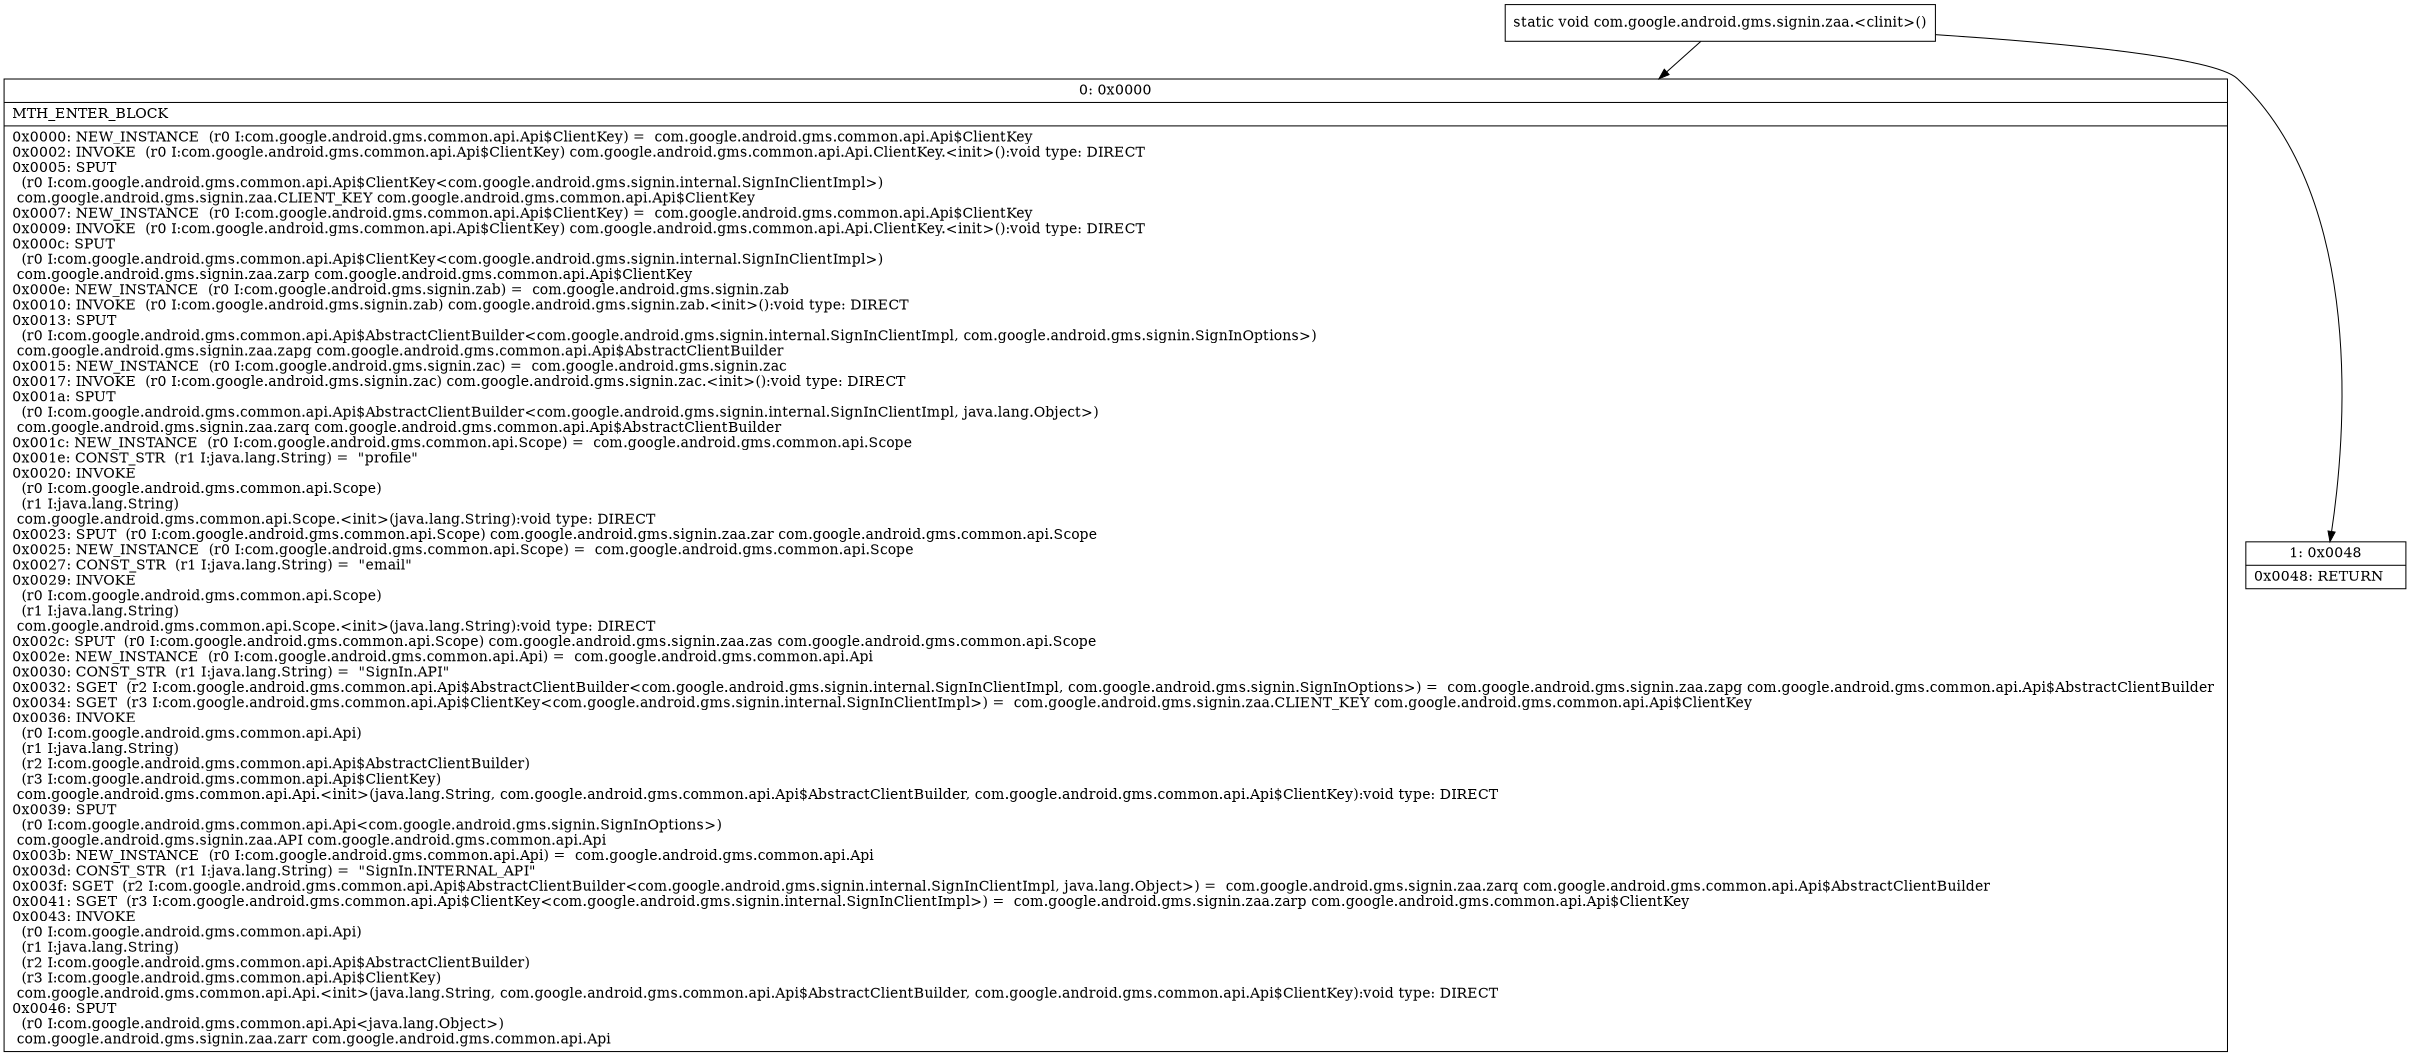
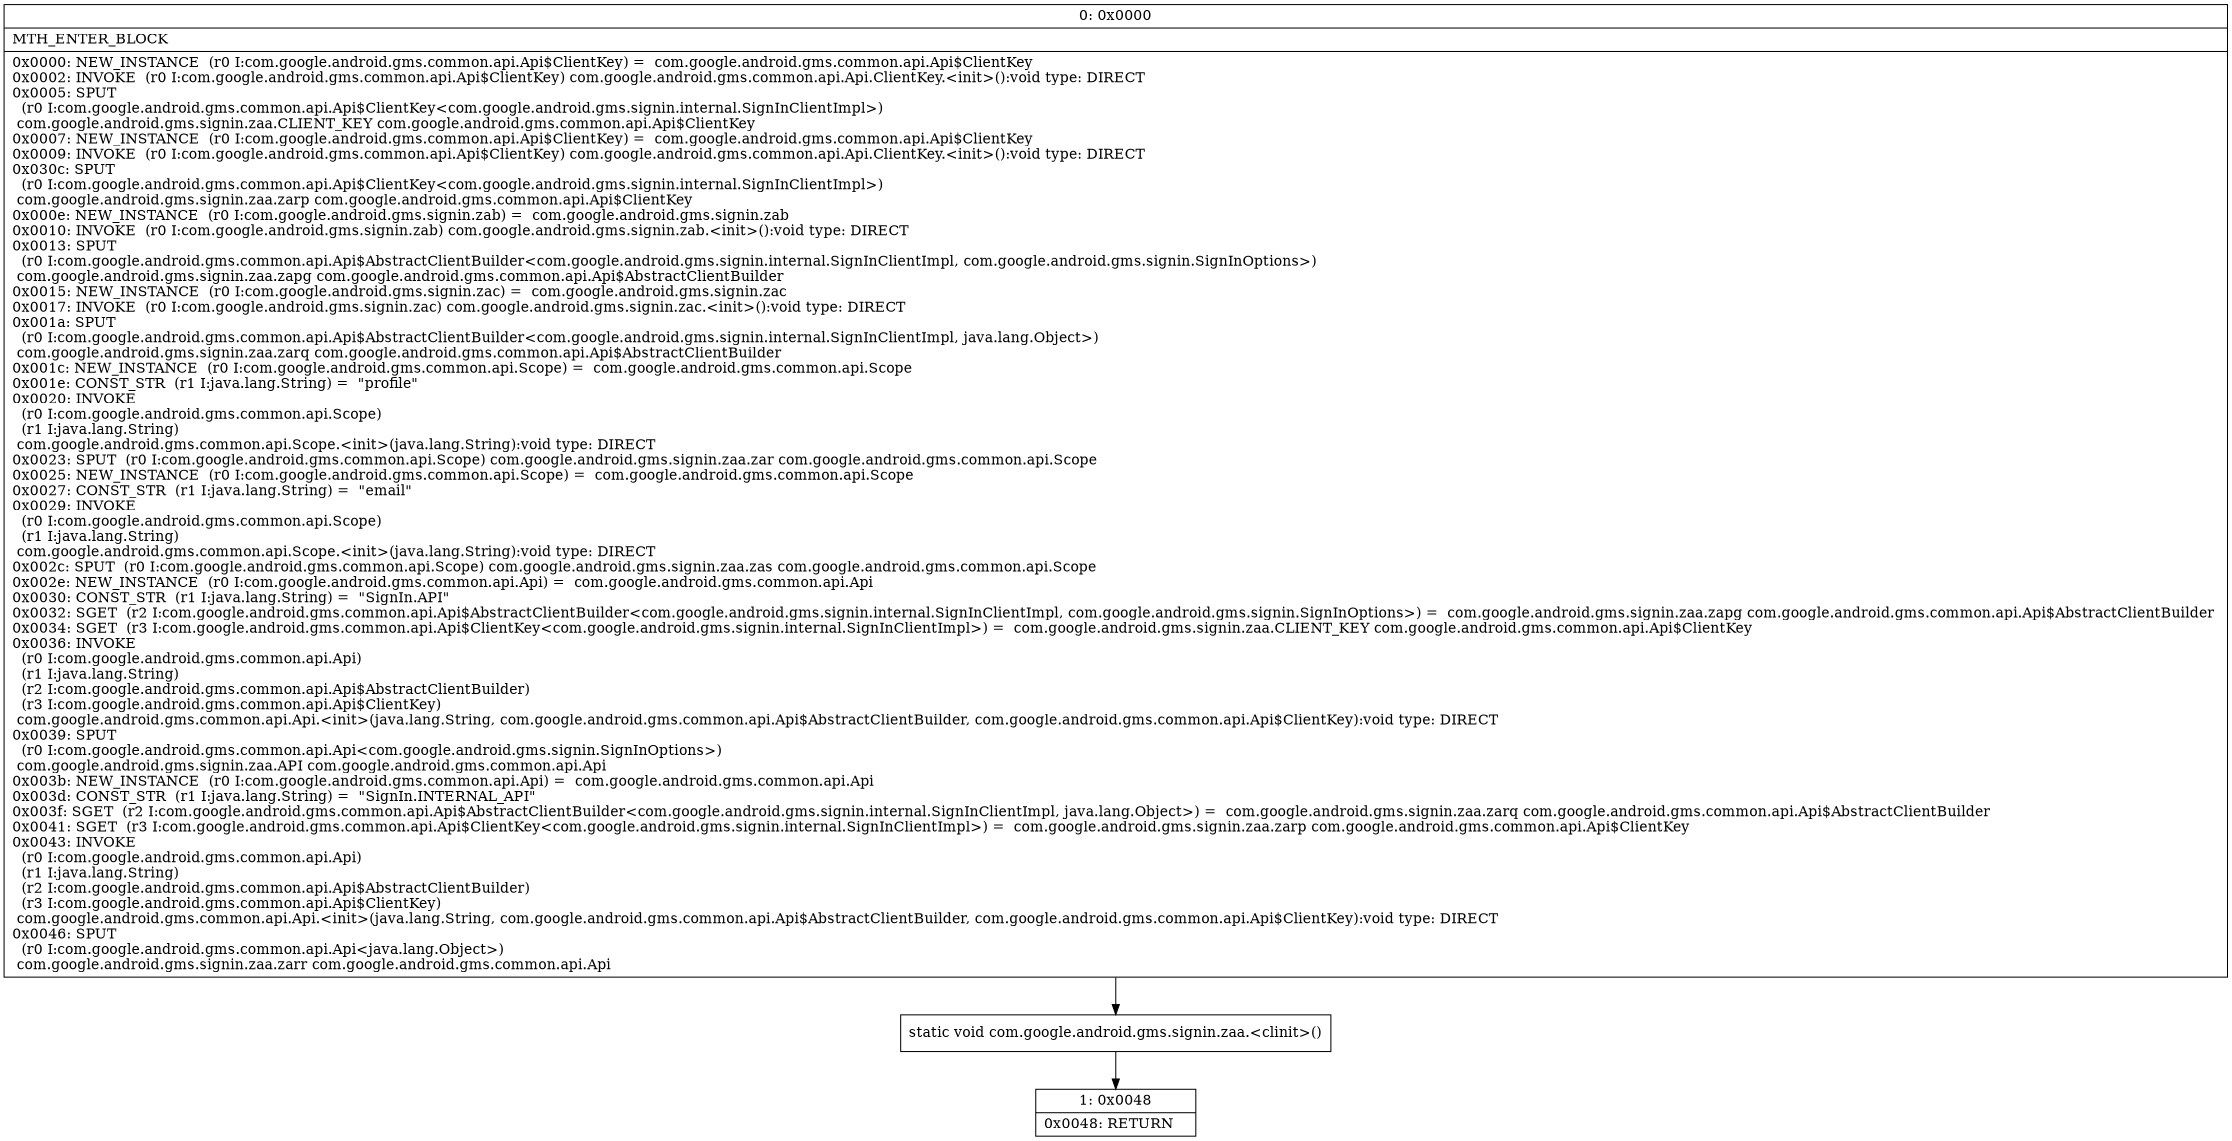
edge "static void com.google.android.gms.signin.zaa.<clinit>()" -> "0: 0x0000": reversed
node "0: 0x0000": text "0x000c: SPUT" -> "0x030c: SPUT"
